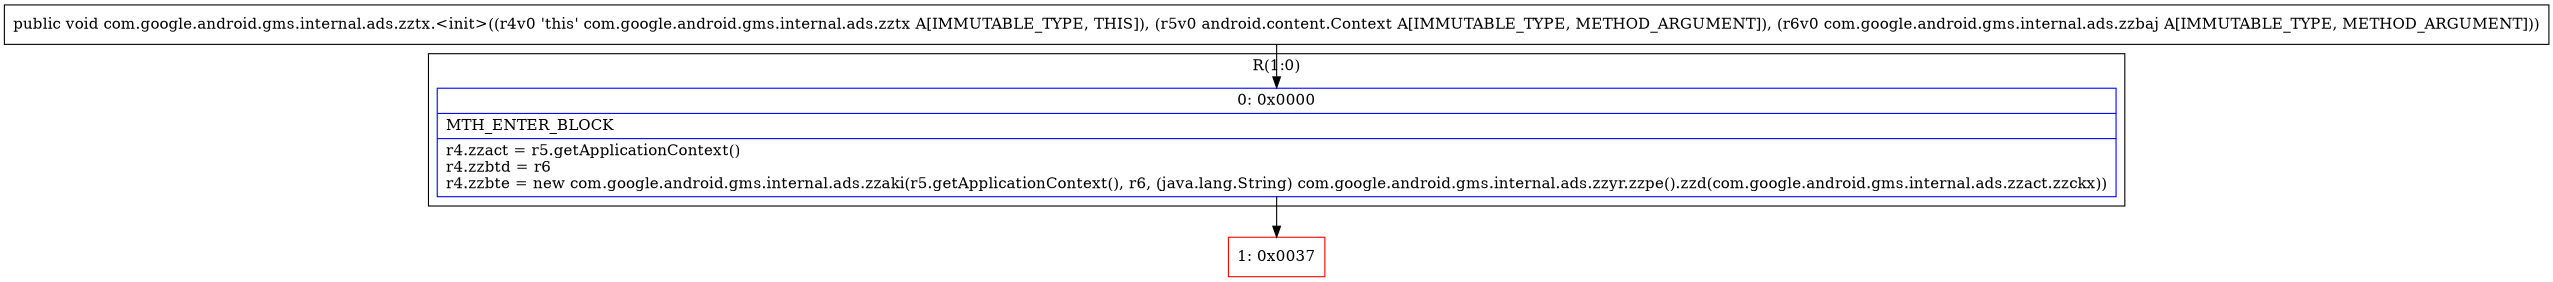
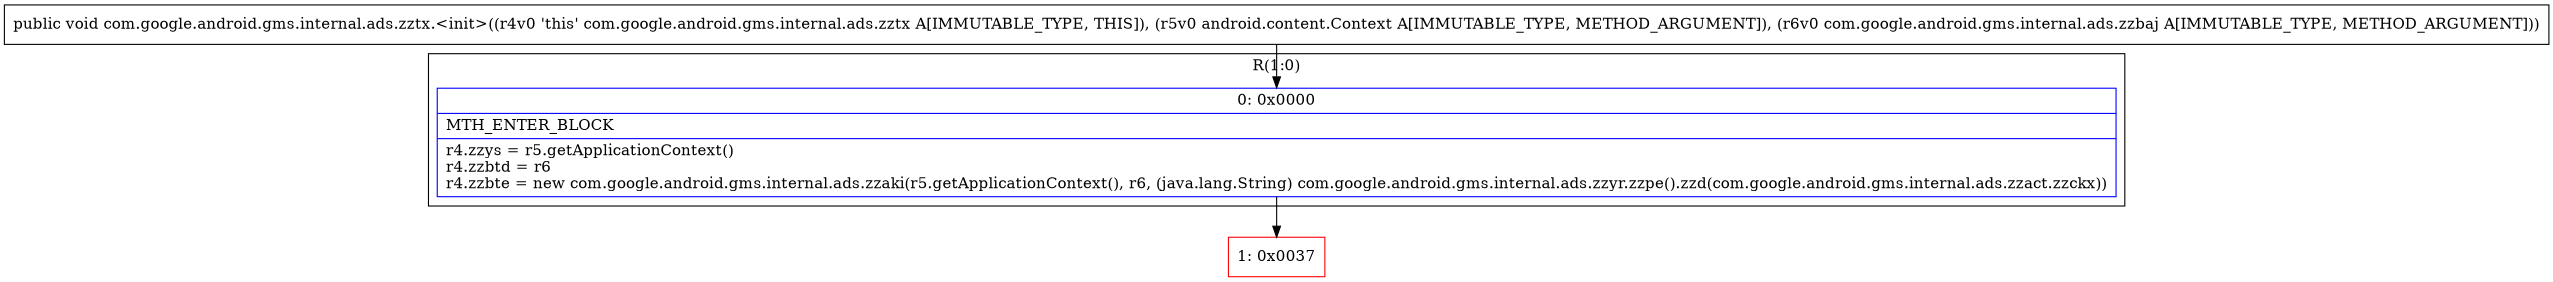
node "0: 0x0000": text "r4.zzact = r5.getApplicationContext()" -> "r4.zzys = r5.getApplicationContext()"
